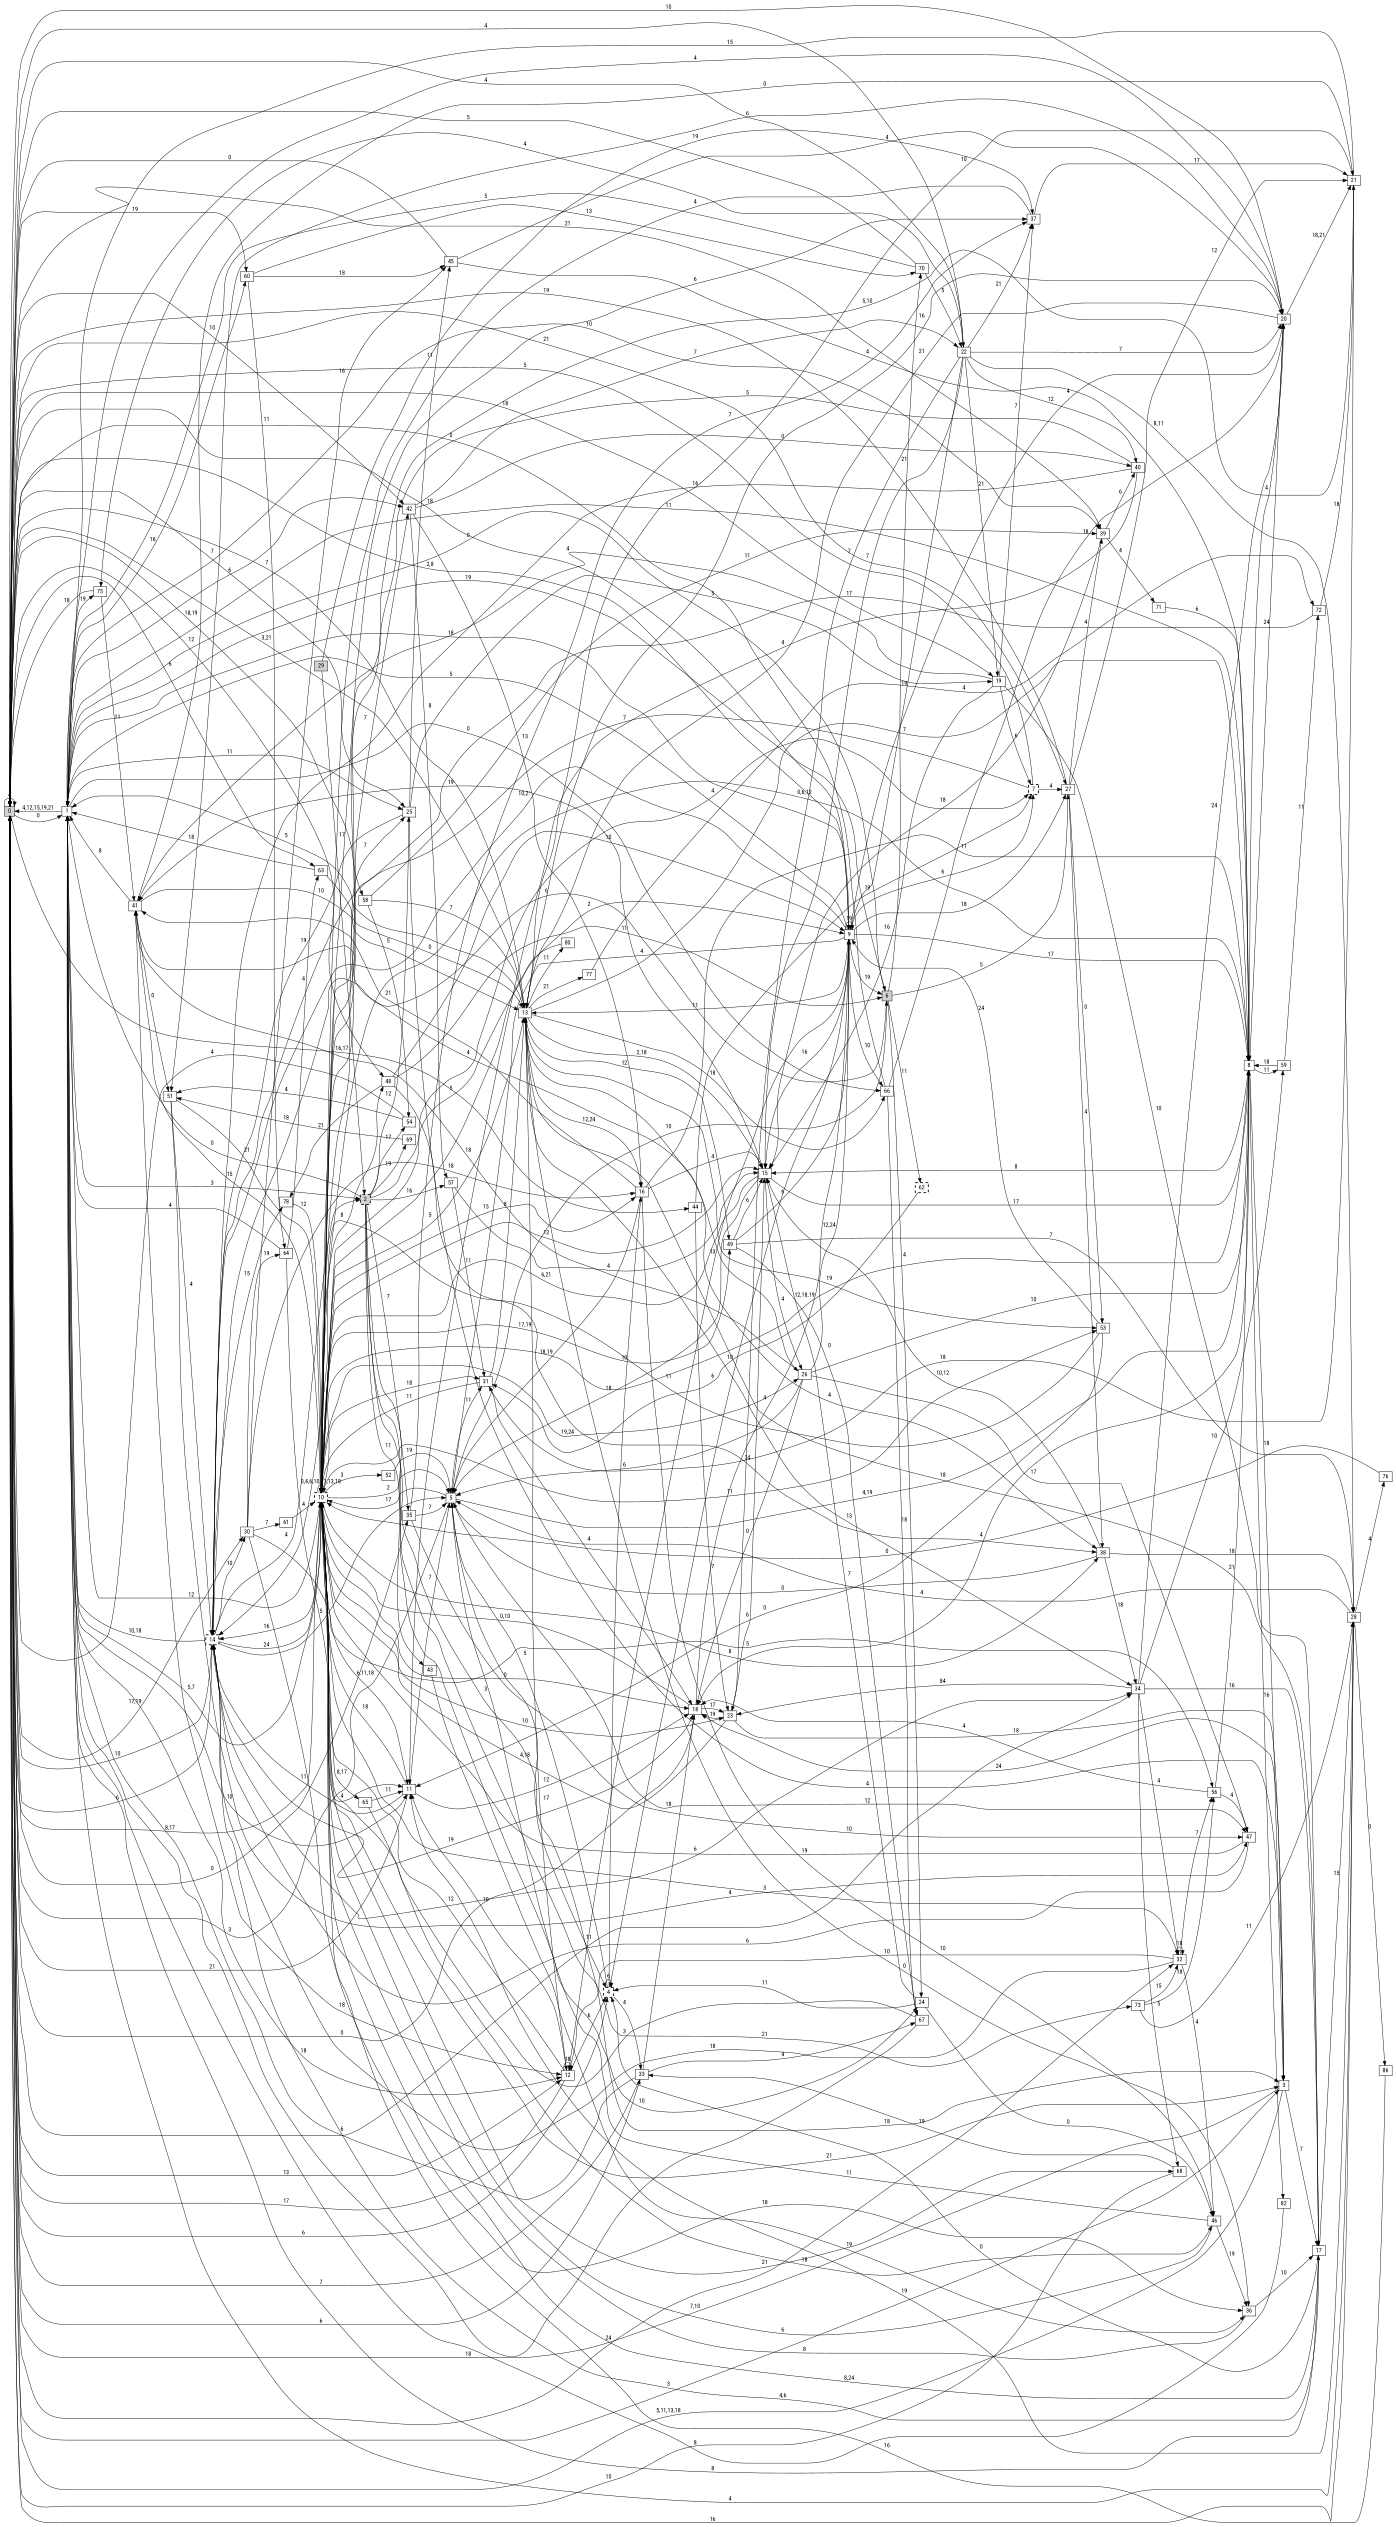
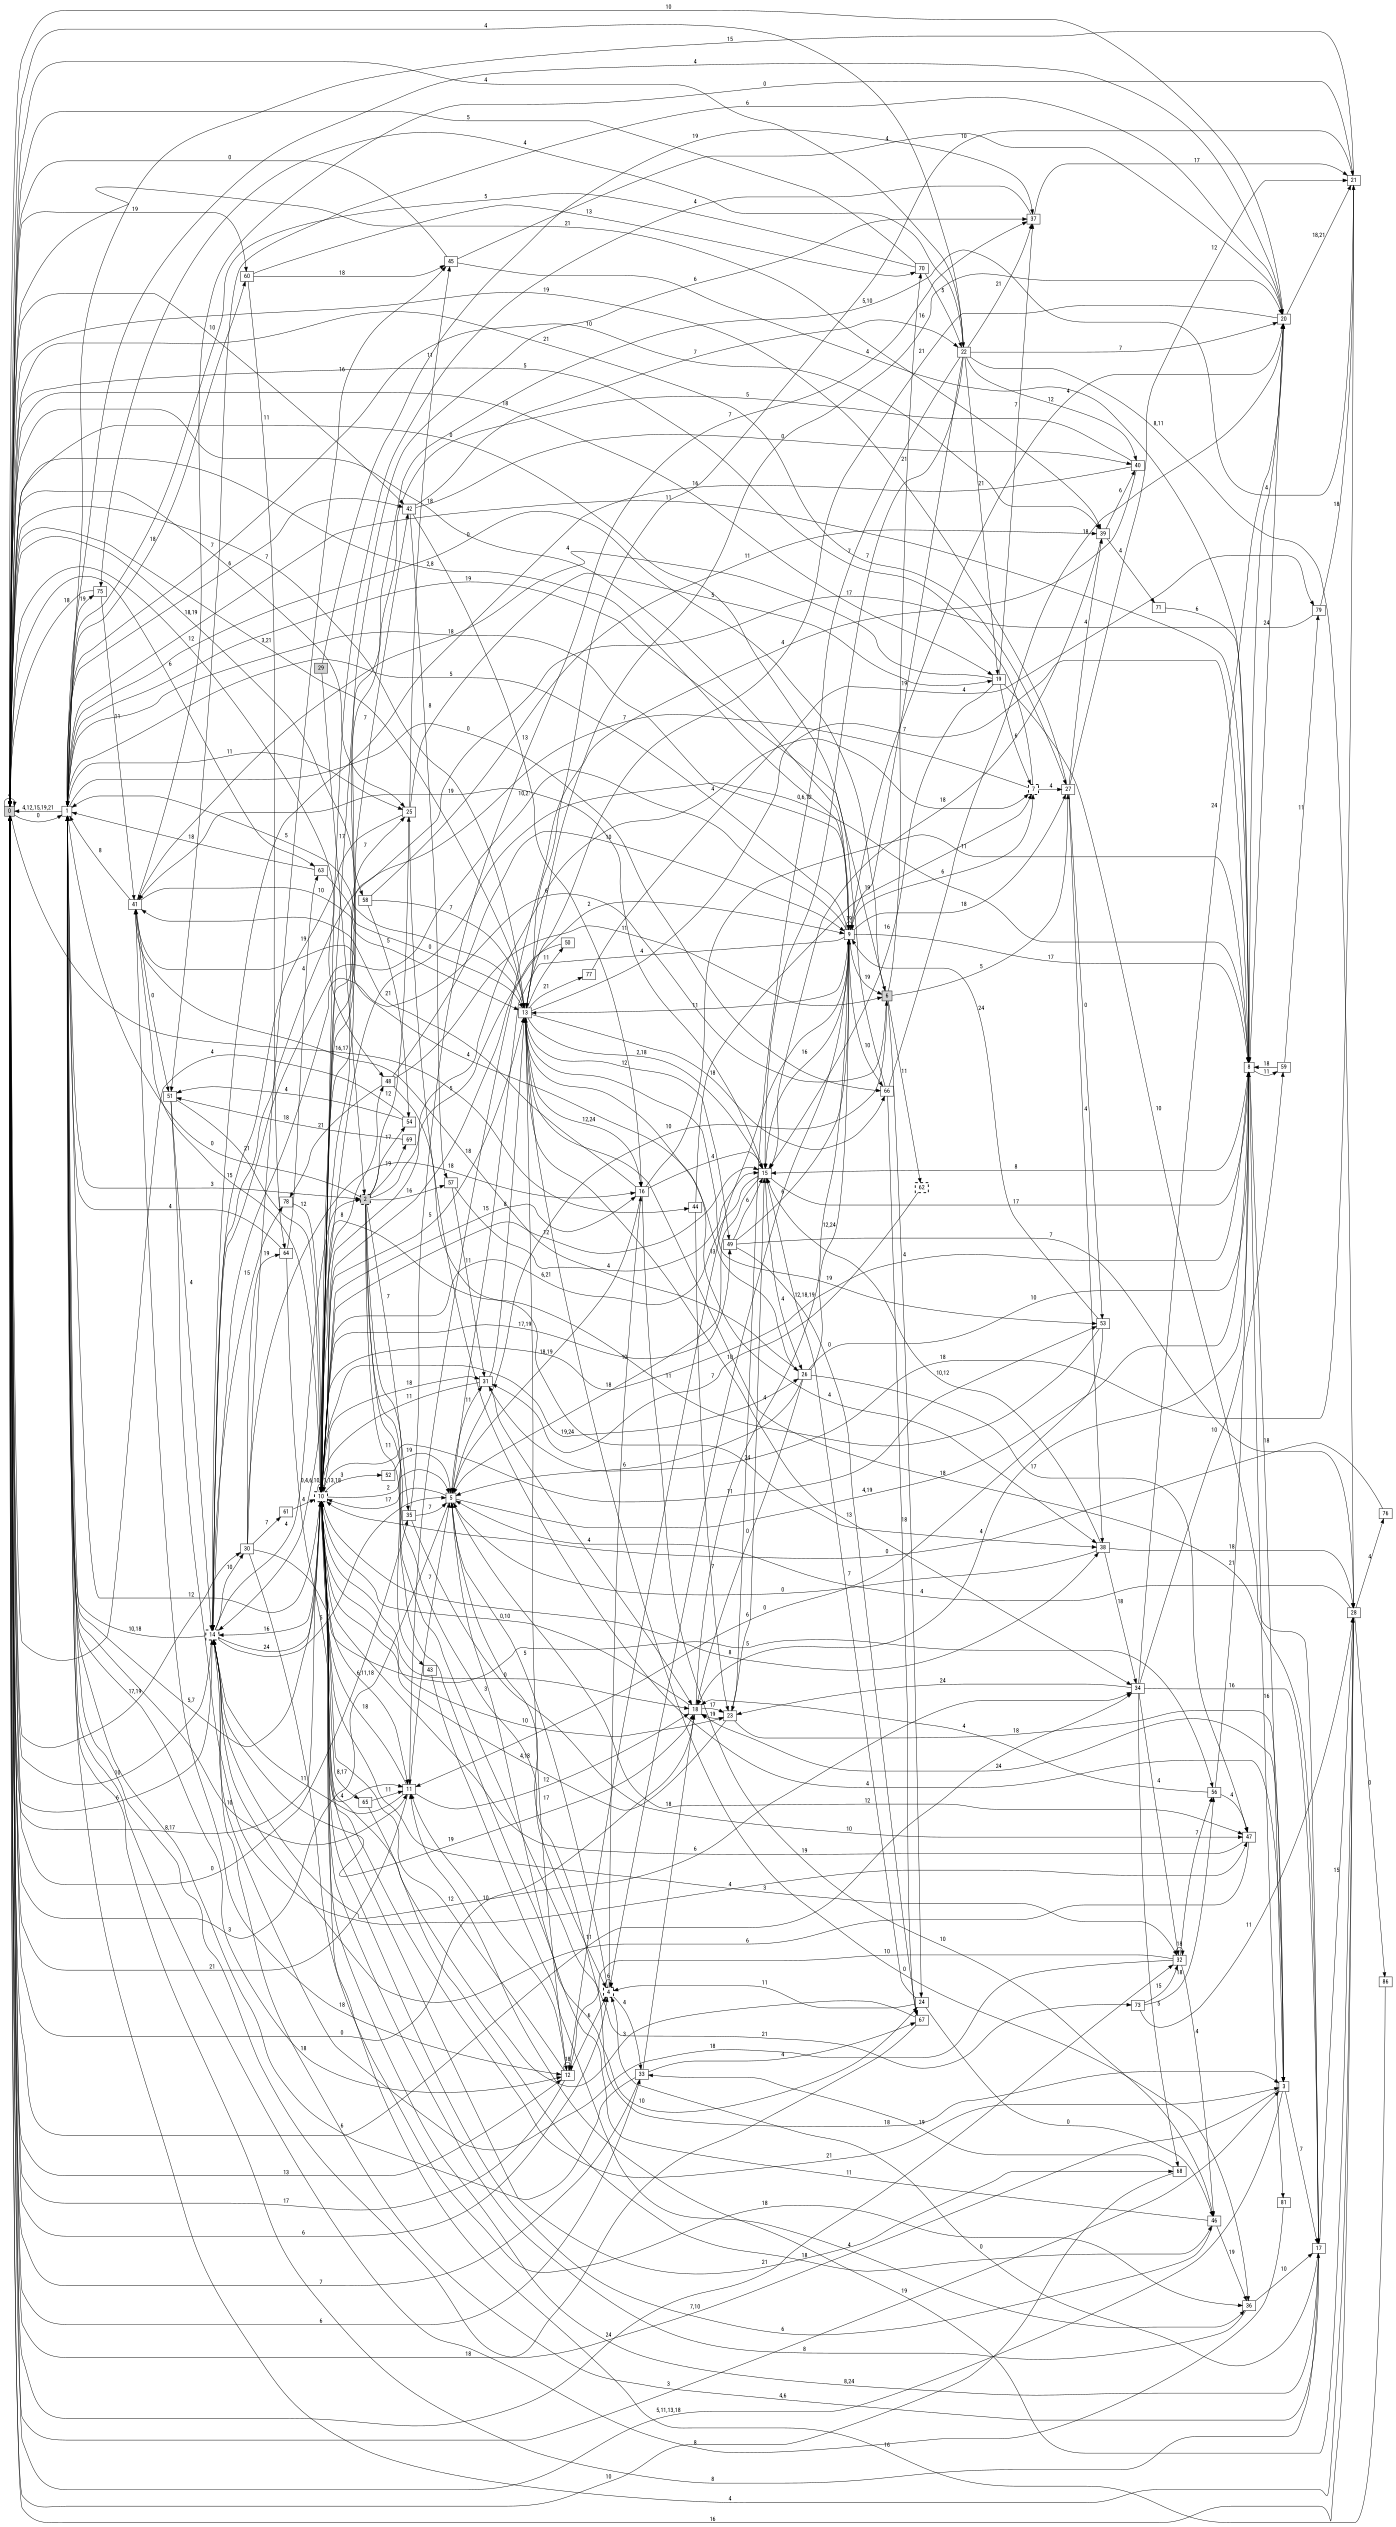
node "72": label "72" -> "79"
node "80": label "80" -> "50"
edge "62" -> "31": label "6" -> "7"
edge "34" -> "23": label "84" -> "24"
edge "0" -> "10": reversed
node "82": label "82" -> "81"
edge "43" -> "36": label "19" -> "4"
